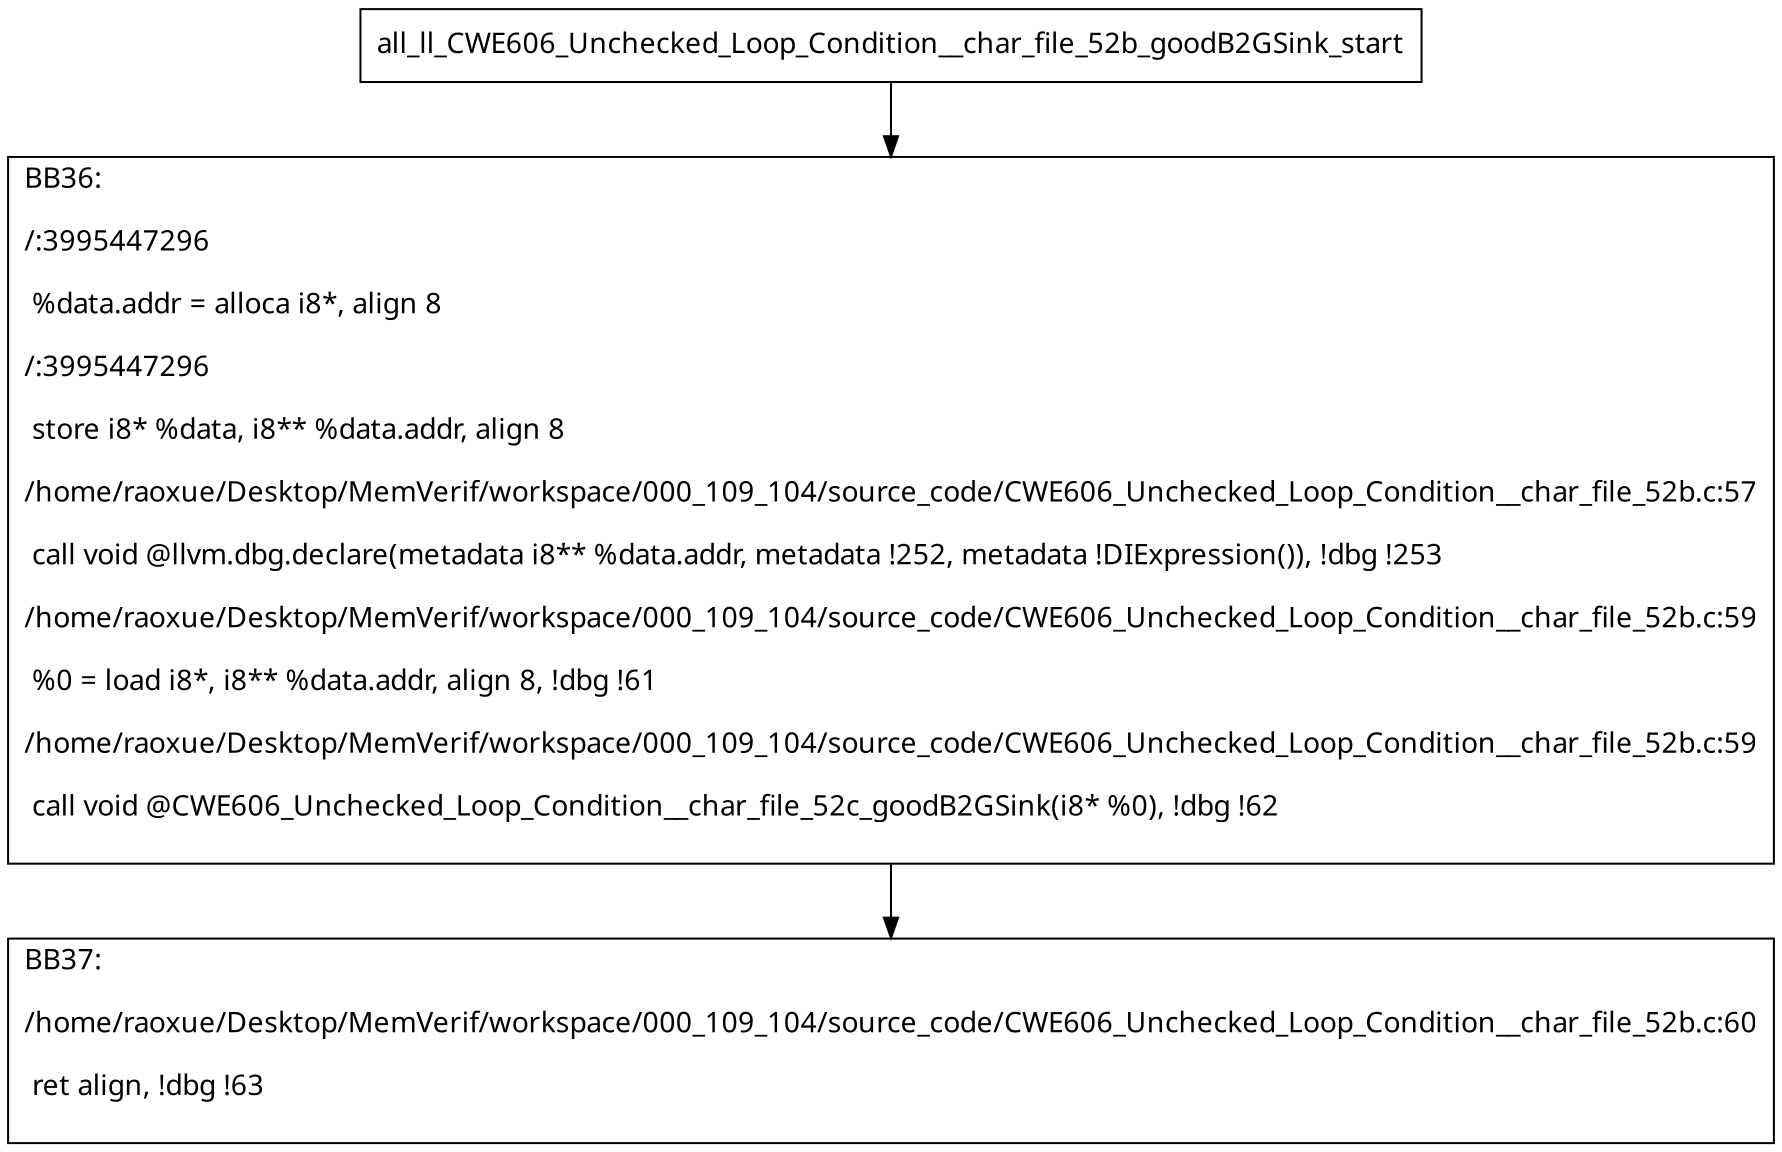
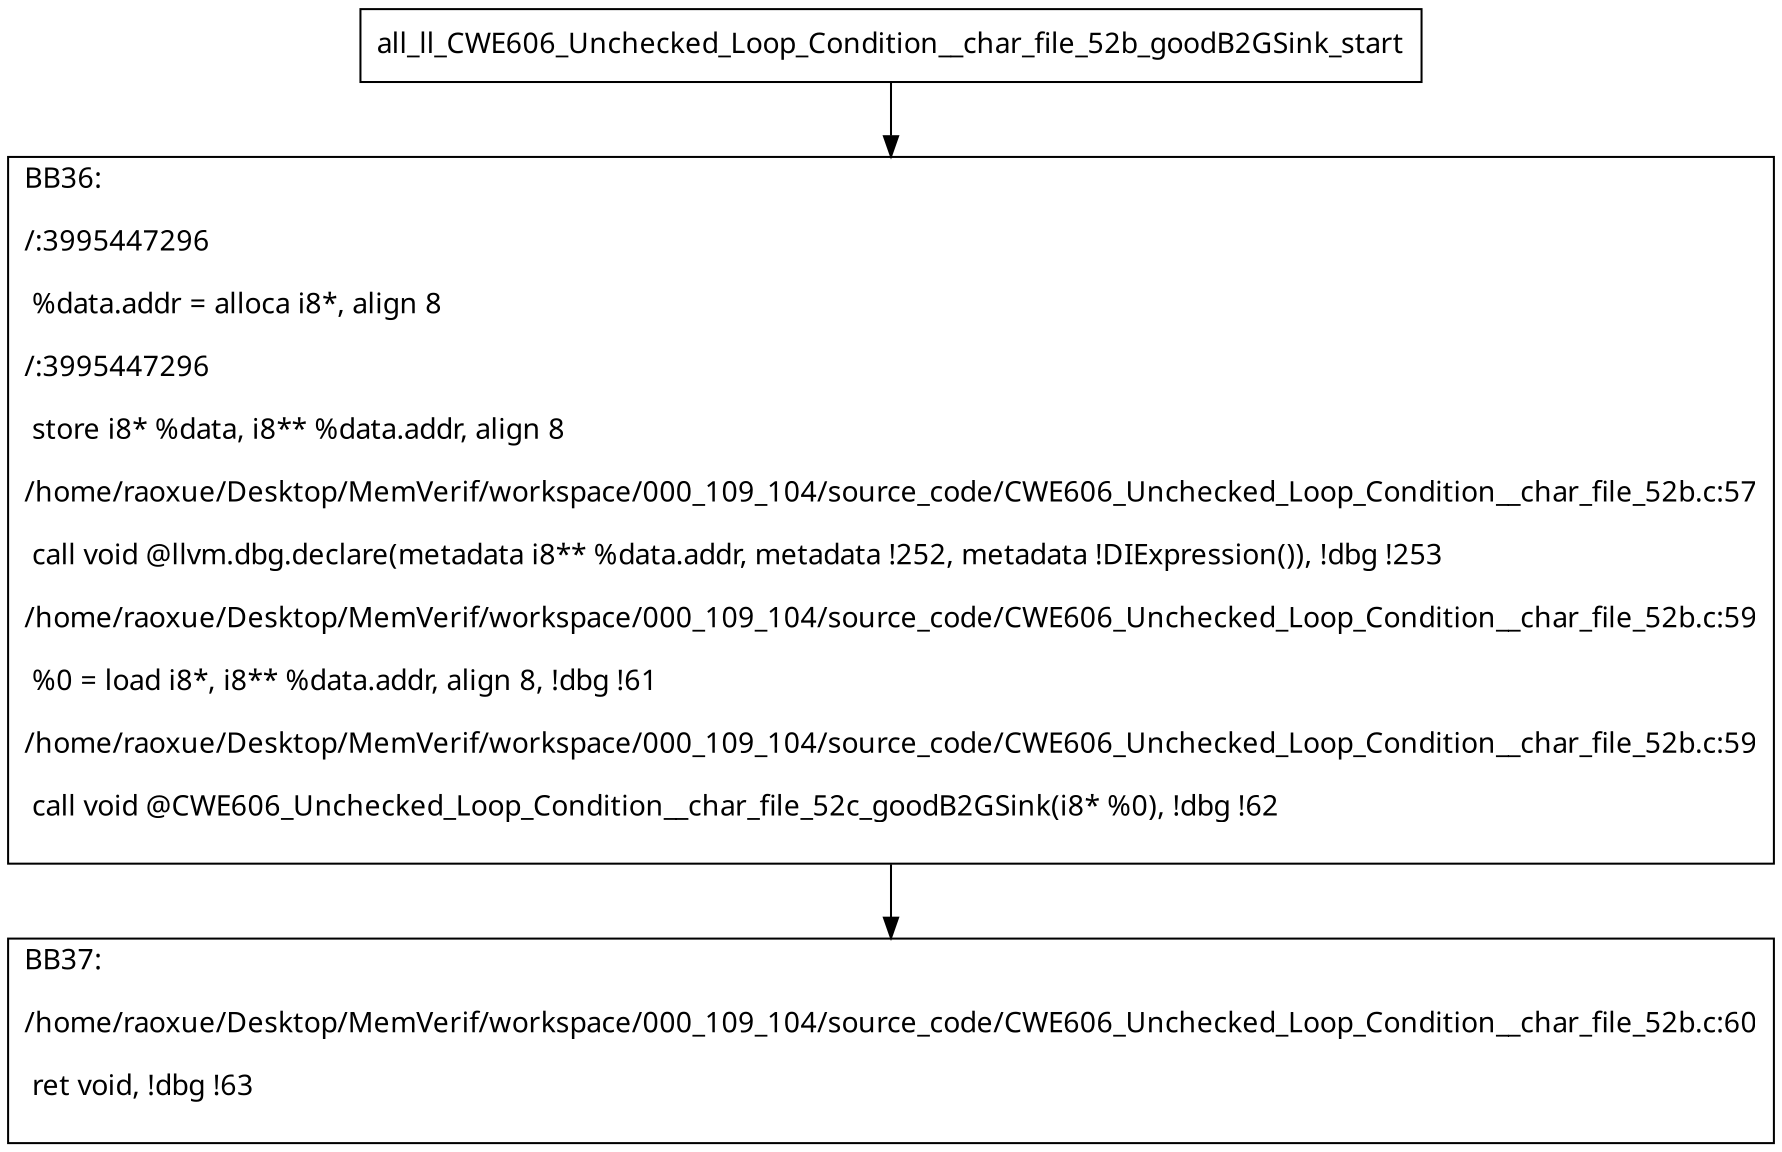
node "BB37:": text "ret align, !dbg !63" -> "ret void, !dbg !63"
